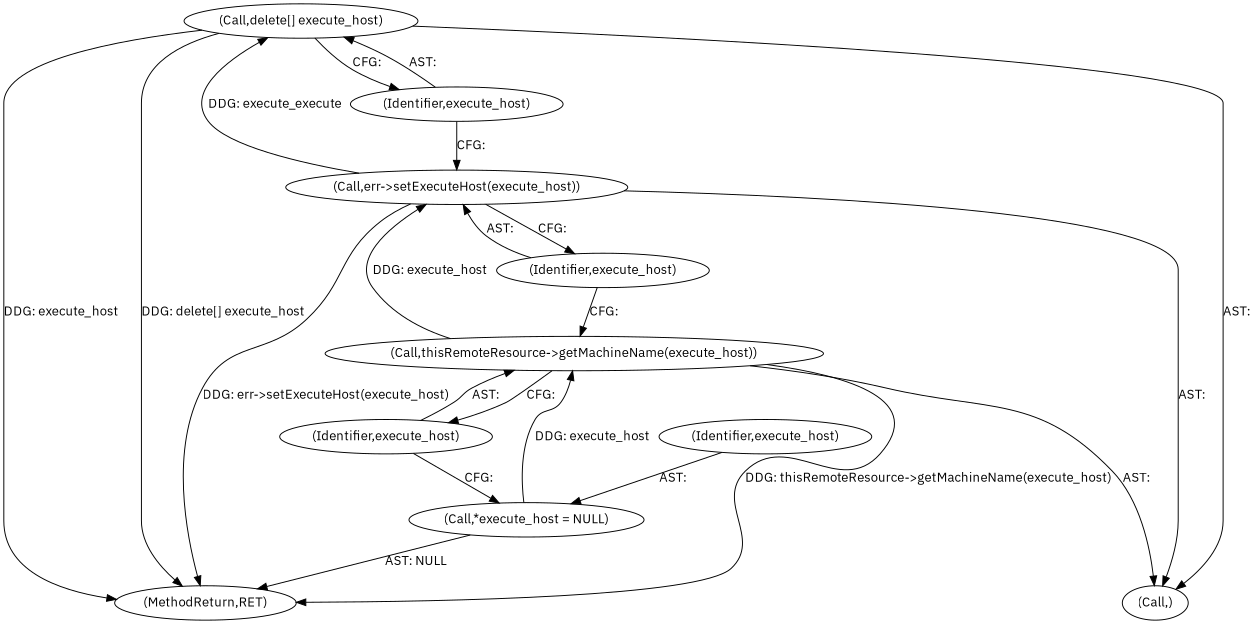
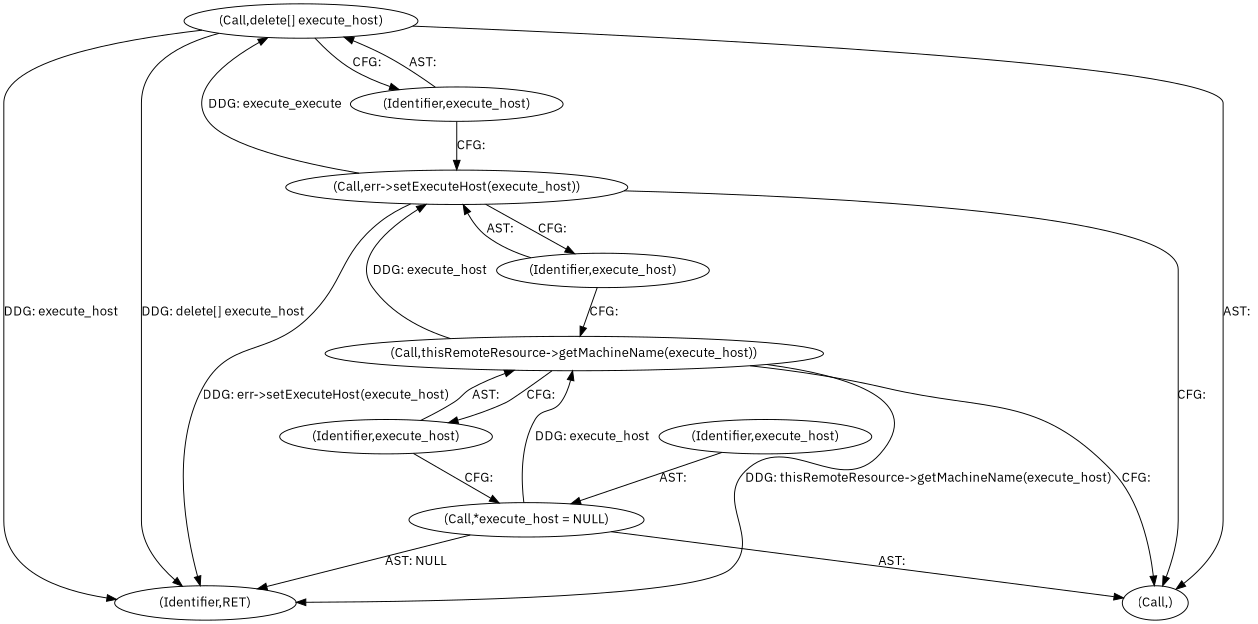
edge "(Call,err->setExecuteHost(execute_host))" -> "(Call,)": label "AST: " -> "CFG: "
edge "(Call,thisRemoteResource->getMachineName(execute_host))" -> "(Call,)": label "AST: " -> "CFG: "
edge "(Call,*execute_host = NULL)" -> "(Call,)": added, label "AST:"
node "(MethodReturn,RET)": label "(MethodReturn,RET)" -> "(Identifier,RET)"
